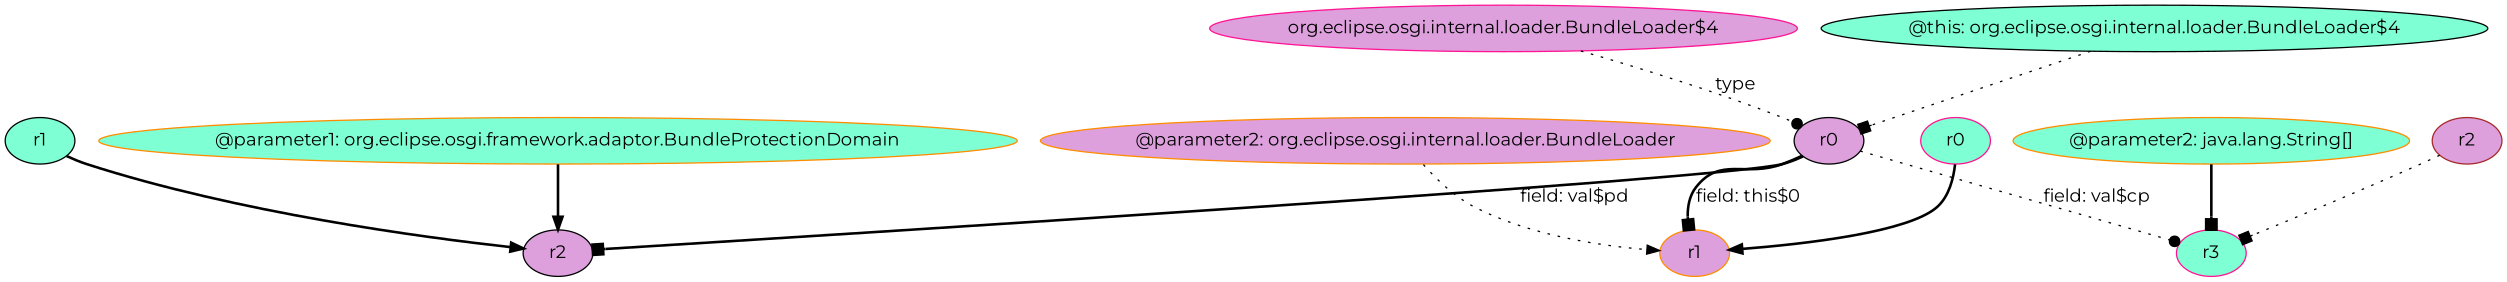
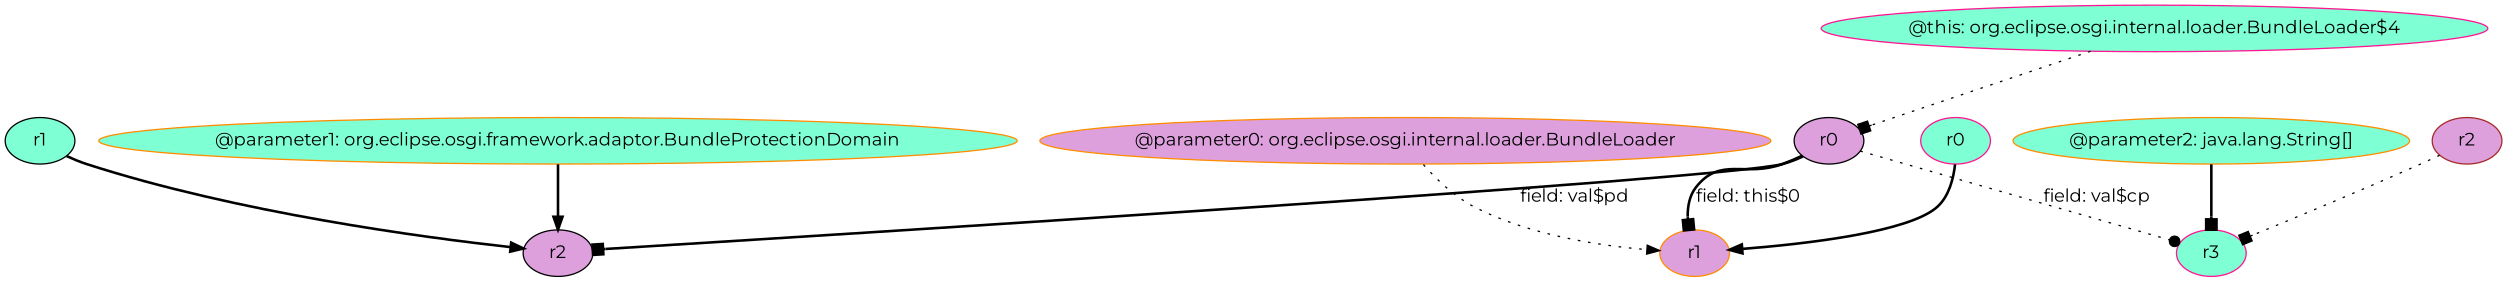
node "org.eclipse.osgi.internal.loader.BundleLoader$4": removed
node "@this: org.eclipse.osgi.internal.loader.BundleLoader$4": color black -> deeppink
node "@parameter2: org.eclipse.osgi.internal.loader.BundleLoader": label "@parameter2: org.eclipse.osgi.internal.loader.BundleLoader" -> "@parameter0: org.eclipse.osgi.internal.loader.BundleLoader"
